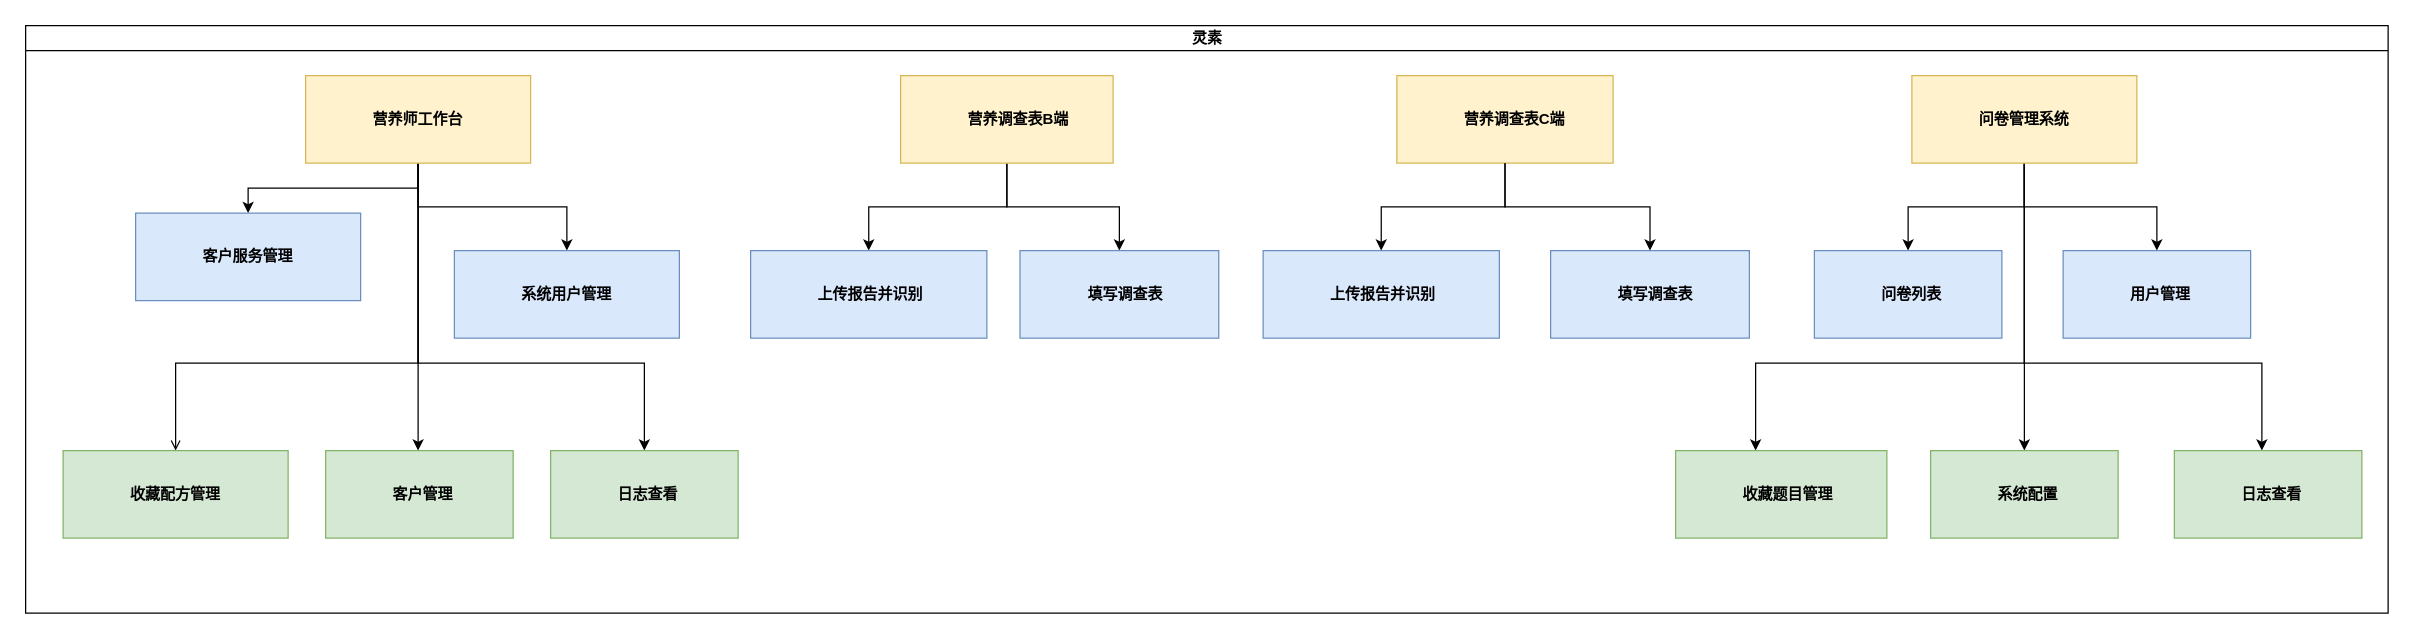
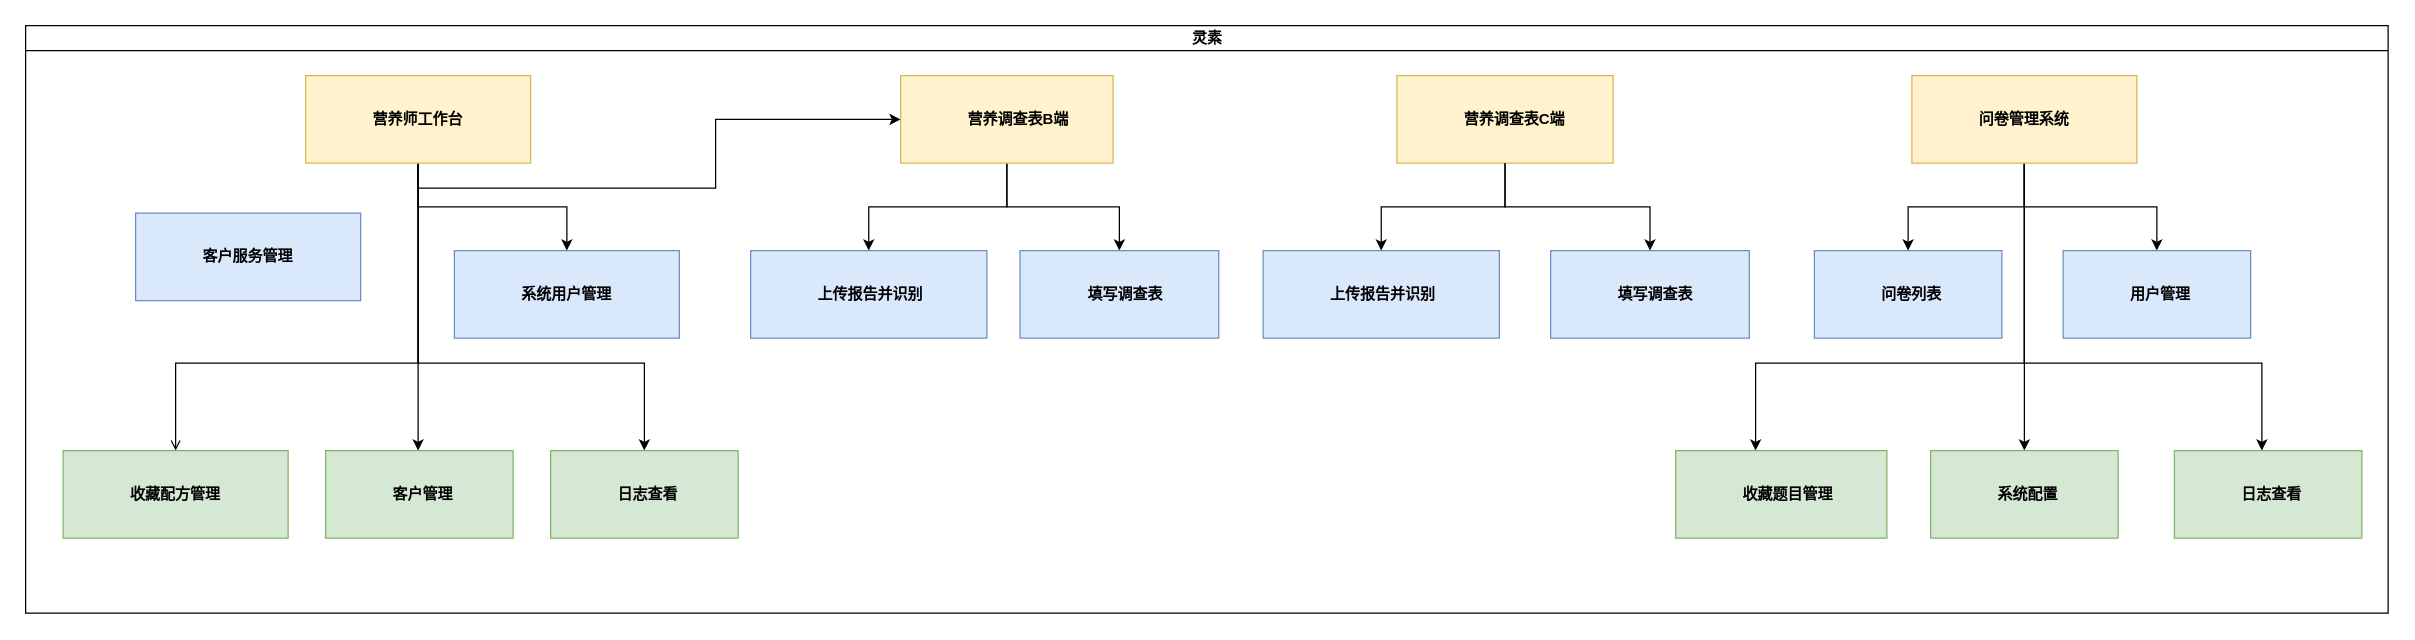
edge "营养师工作台" -> "客户服务管理": now "营养师工作台" -> "营养调查表B端"
